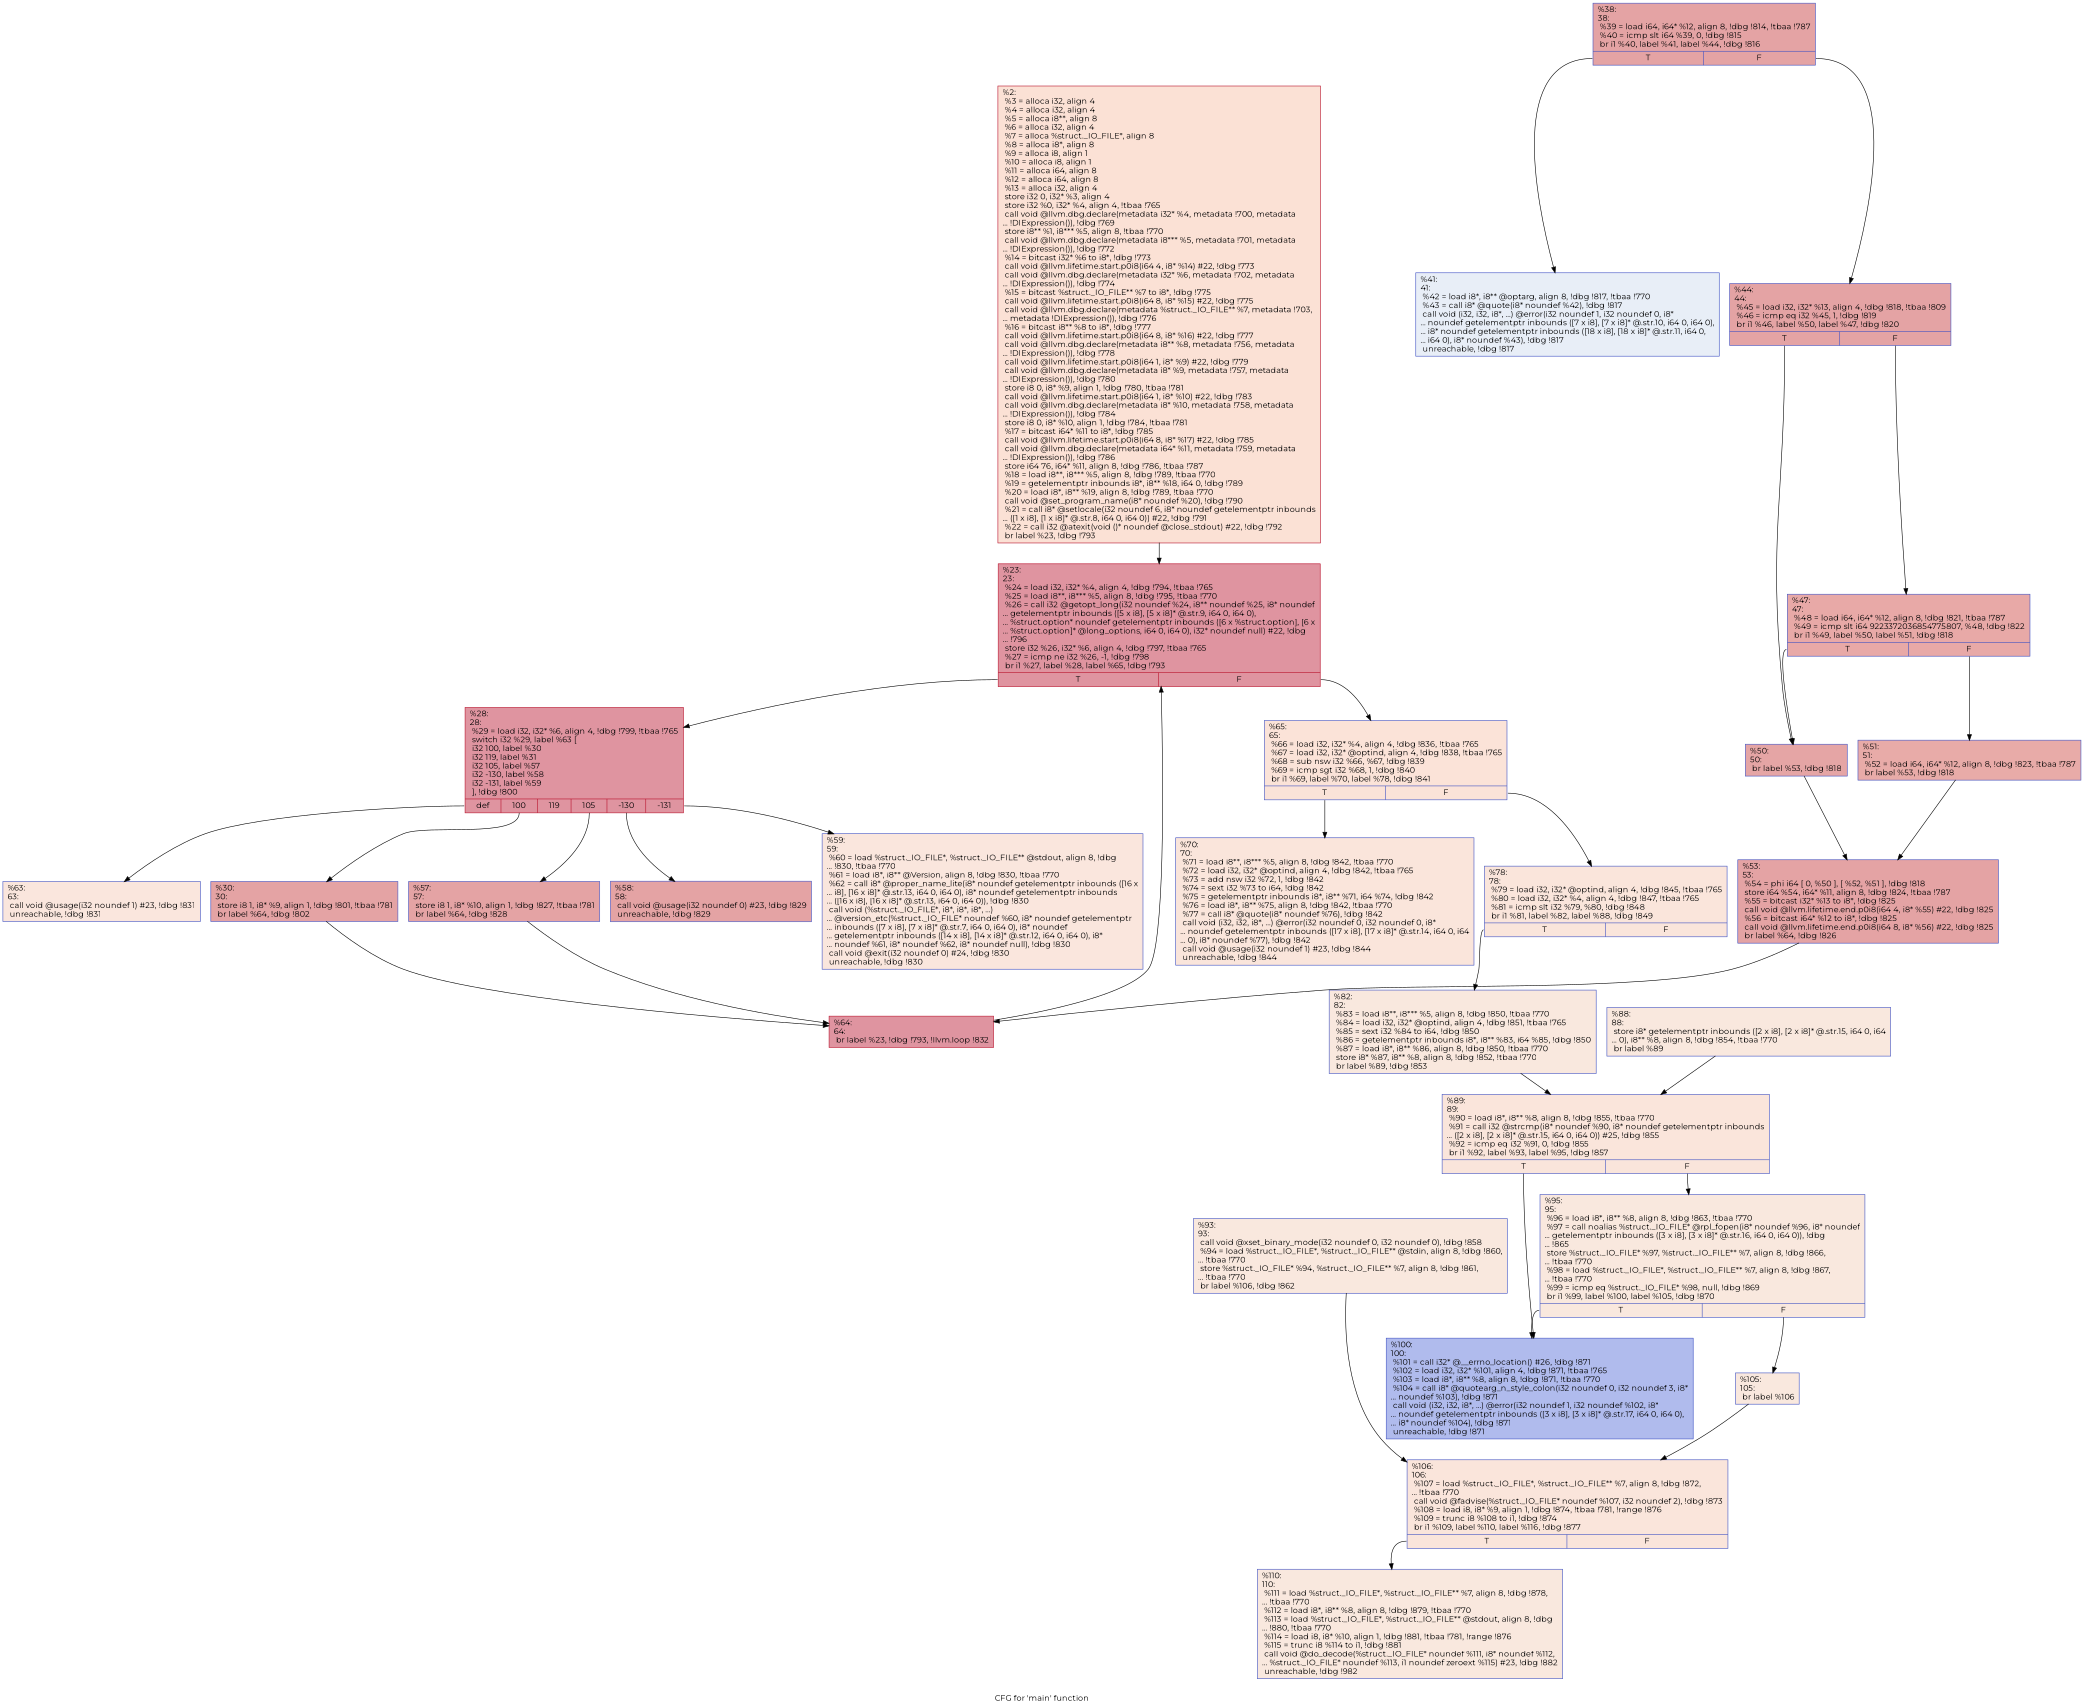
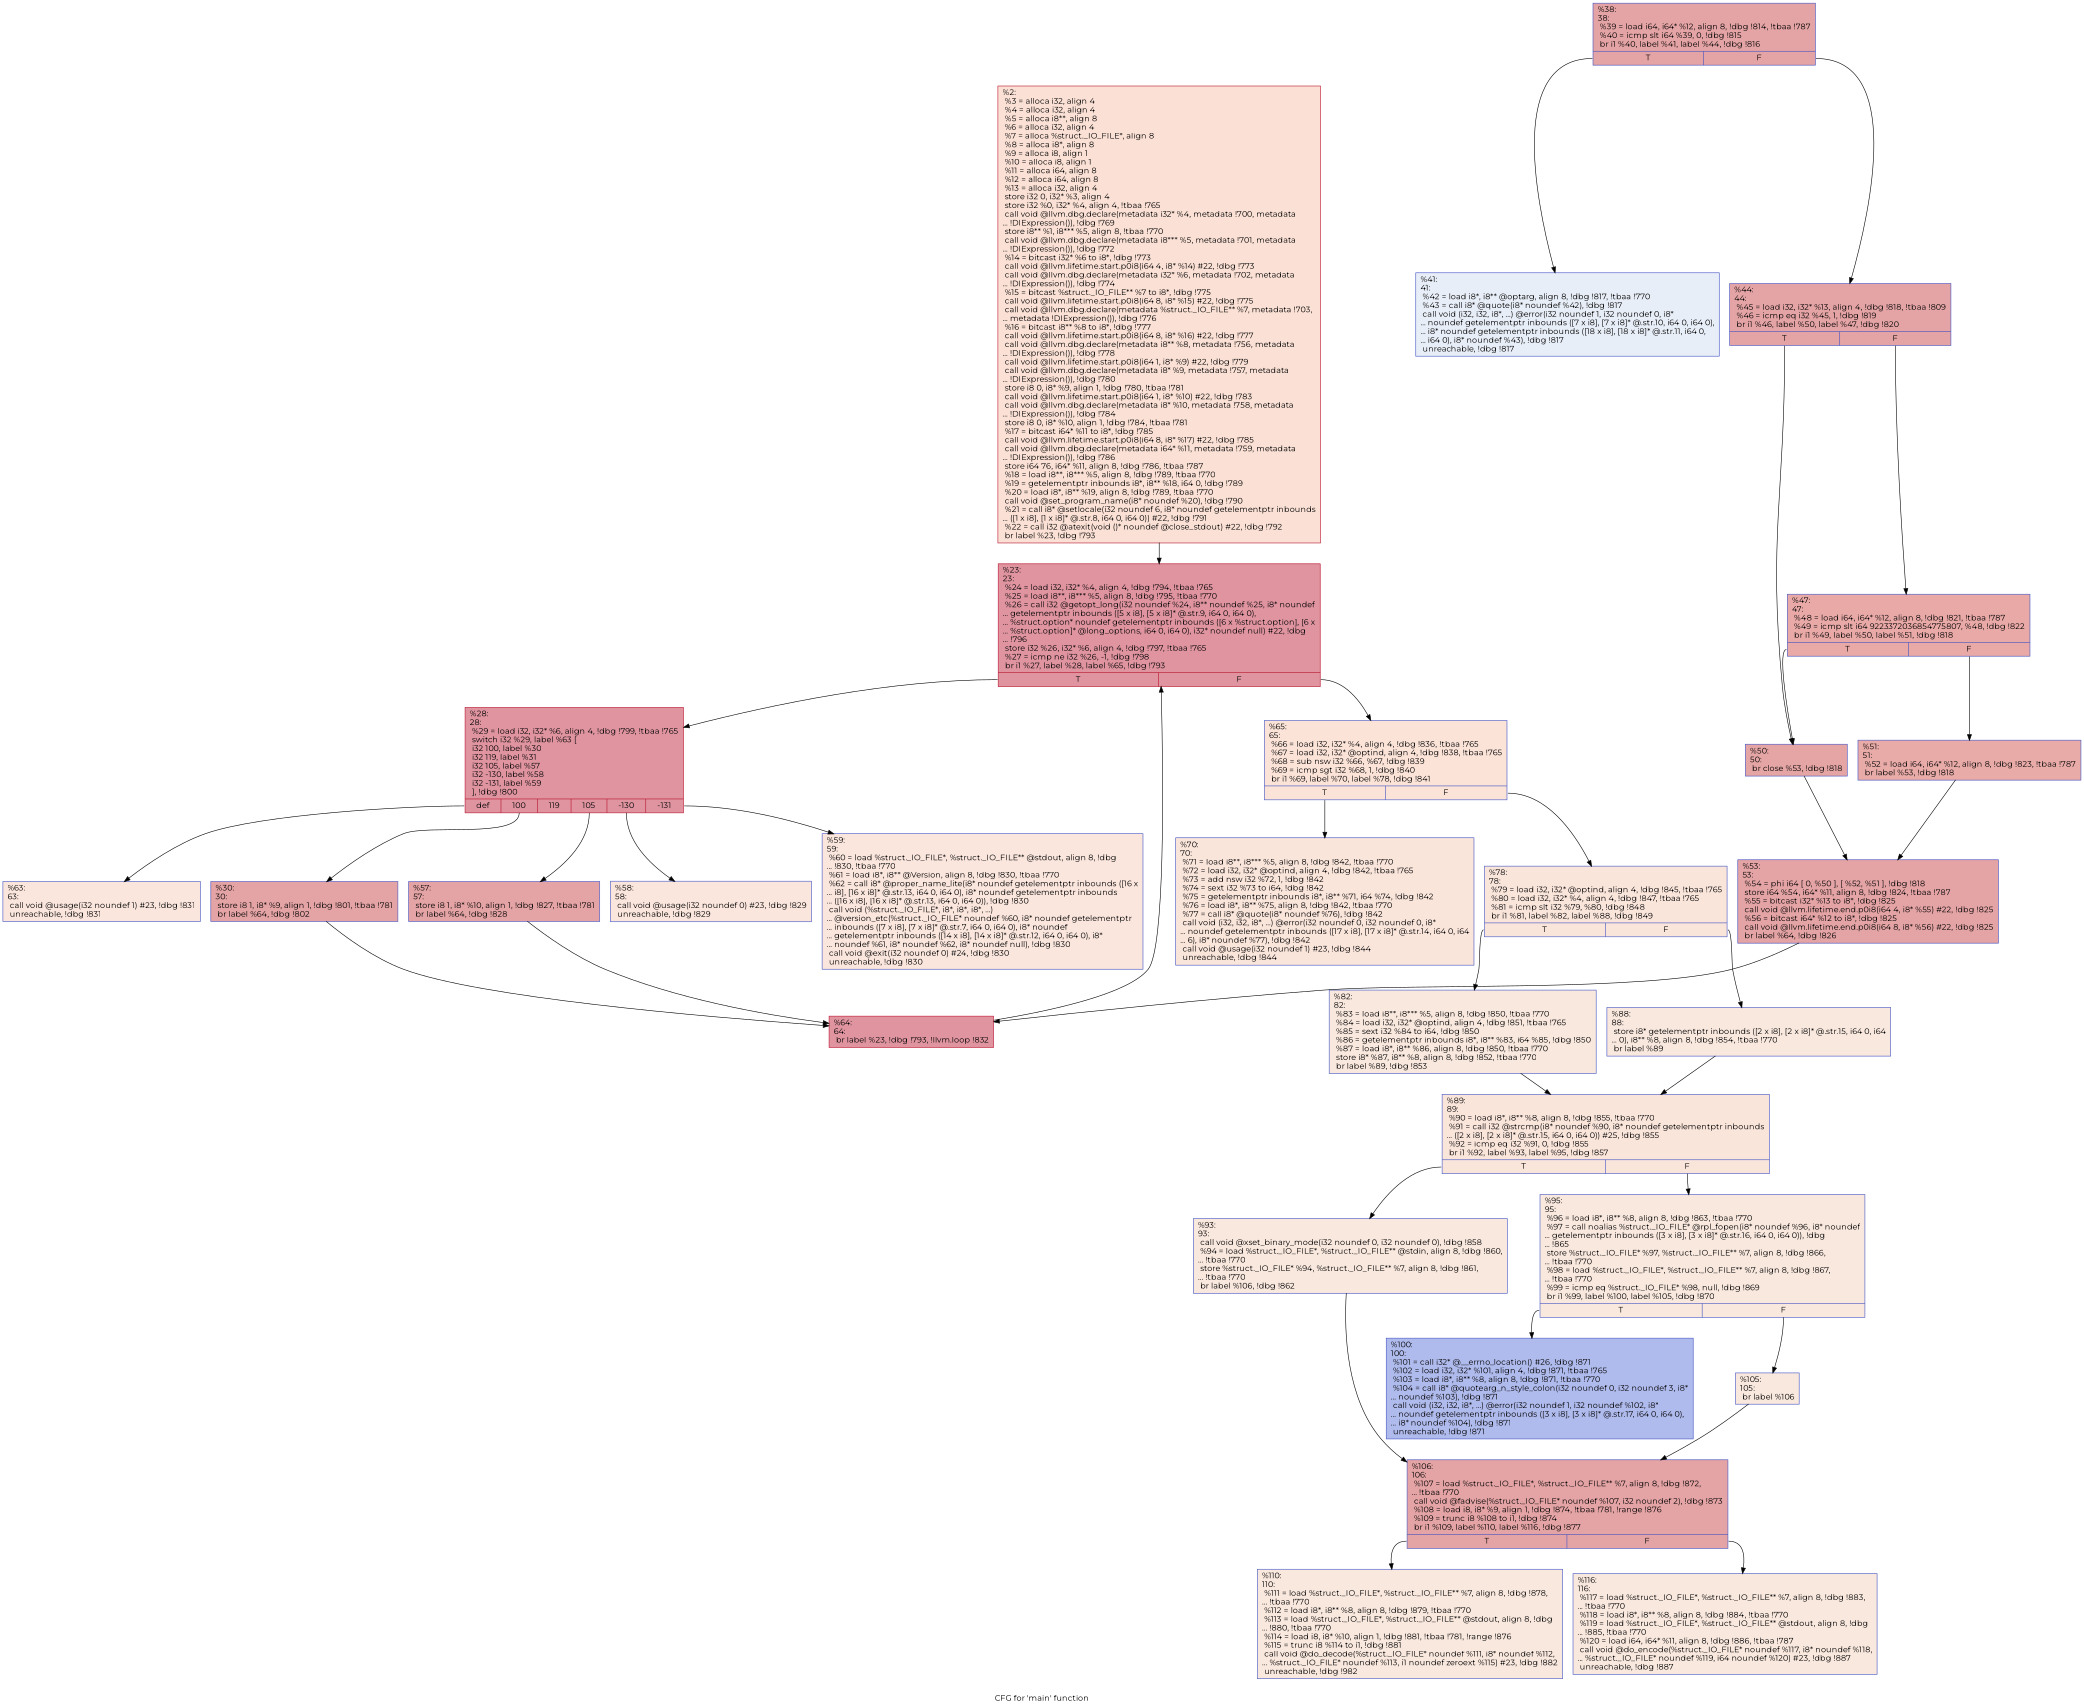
node "%50:": text "br label %53, !dbg !818" -> "br close %53, !dbg !818"
node "%58:": fillcolor #c32e3170 -> #f3c7b170
node "%70:": text "... 0), i8* noundef %77), !dbg !842" -> "... 6), i8* noundef %77), !dbg !842"
edge "%78:" -> "%88:": added
edge "%89:" -> "%100:": now "%89:" -> "%93:"
node "%106:": fillcolor #f4c5ad70 -> #c32e3170
node "%116:": added
